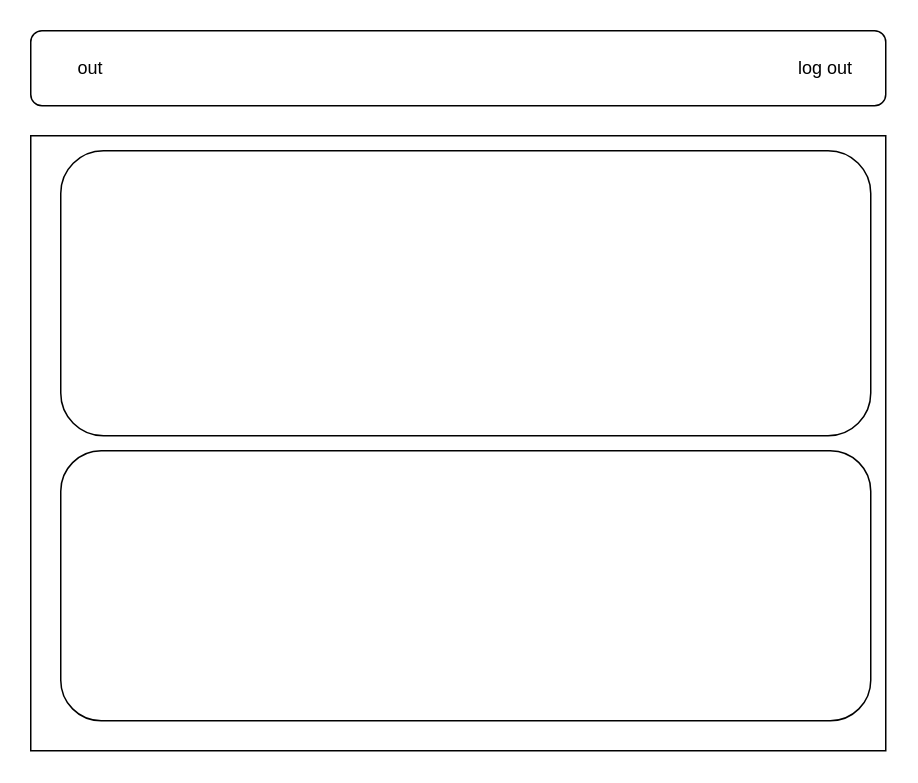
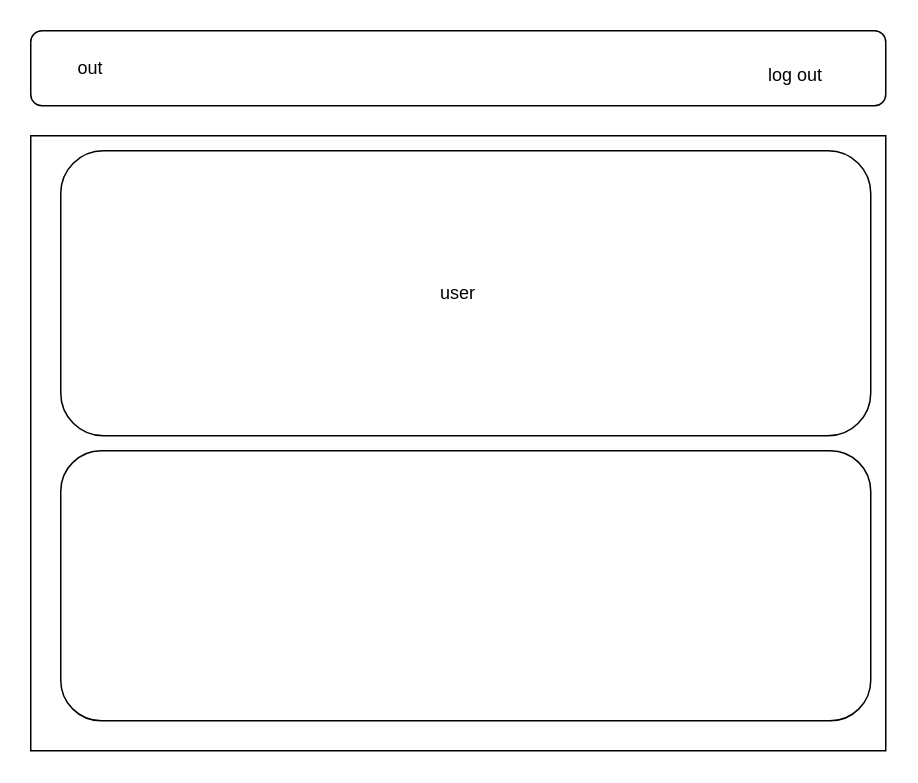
node "log out": moved (826, 68) -> (796, 76)
node "user": added
